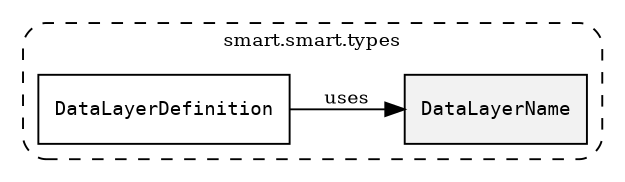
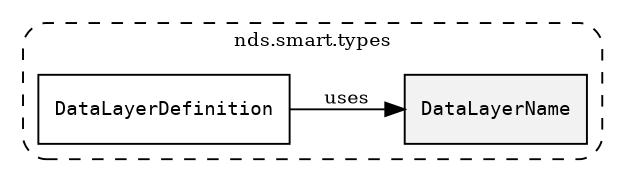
cluster "smart.smart.types": label "smart.smart.types" -> "nds.smart.types"
